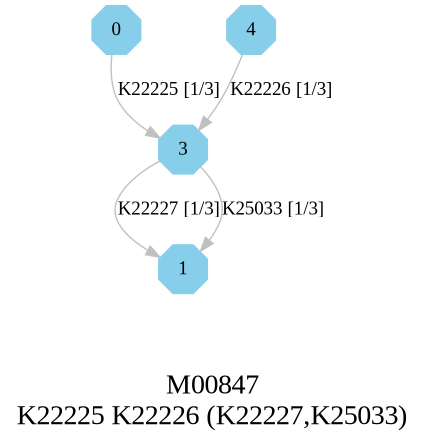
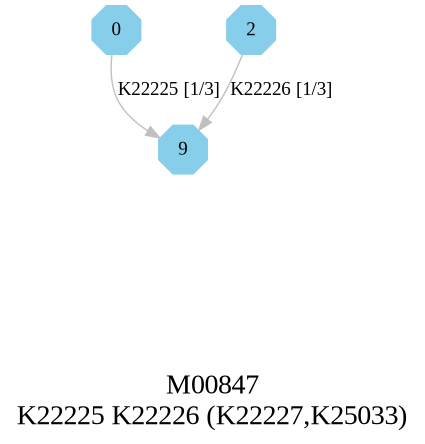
node "4": label "4" -> "2"
node "3": label "3" -> "9"
node "1": removed
